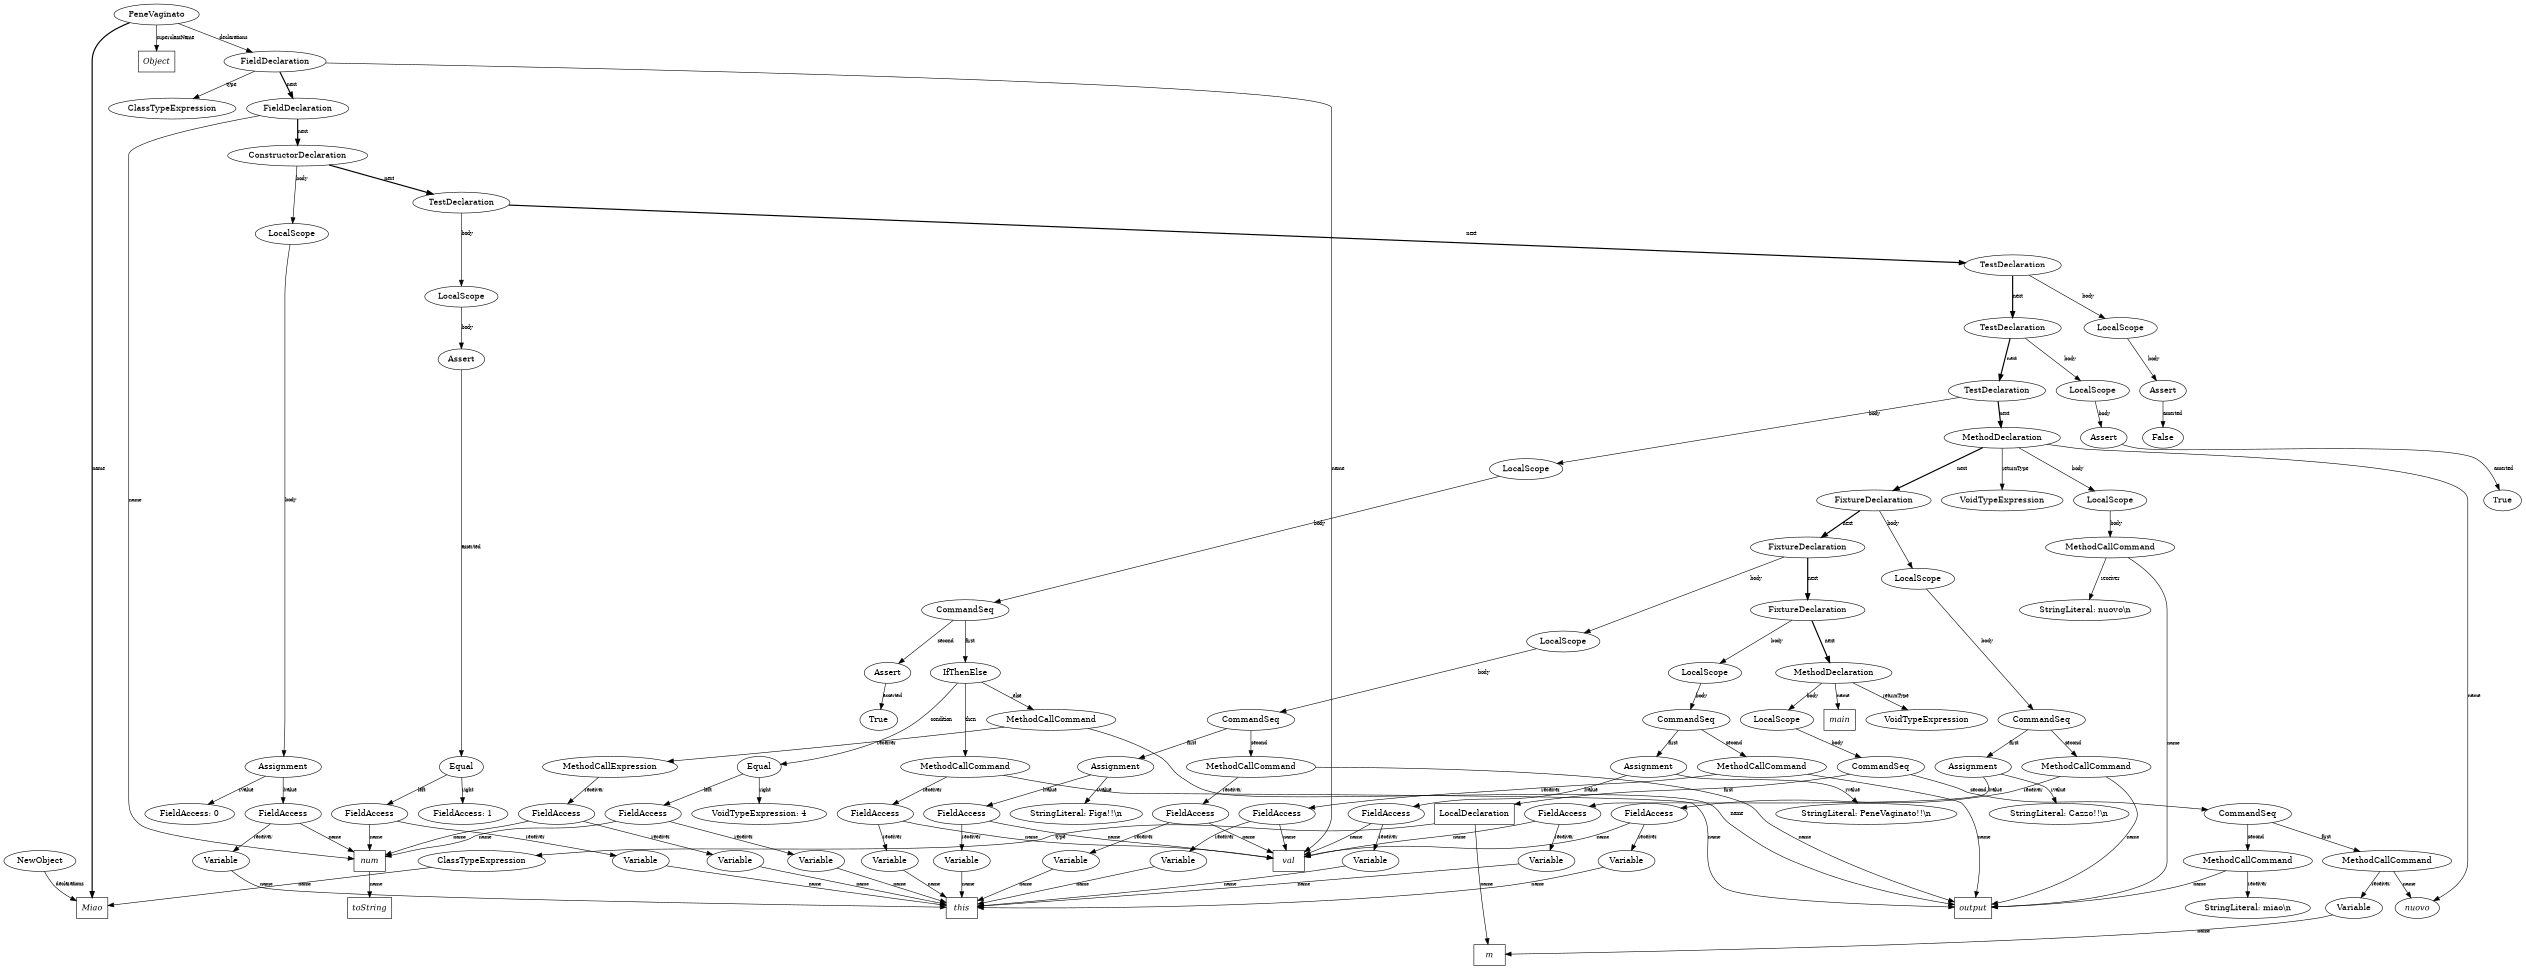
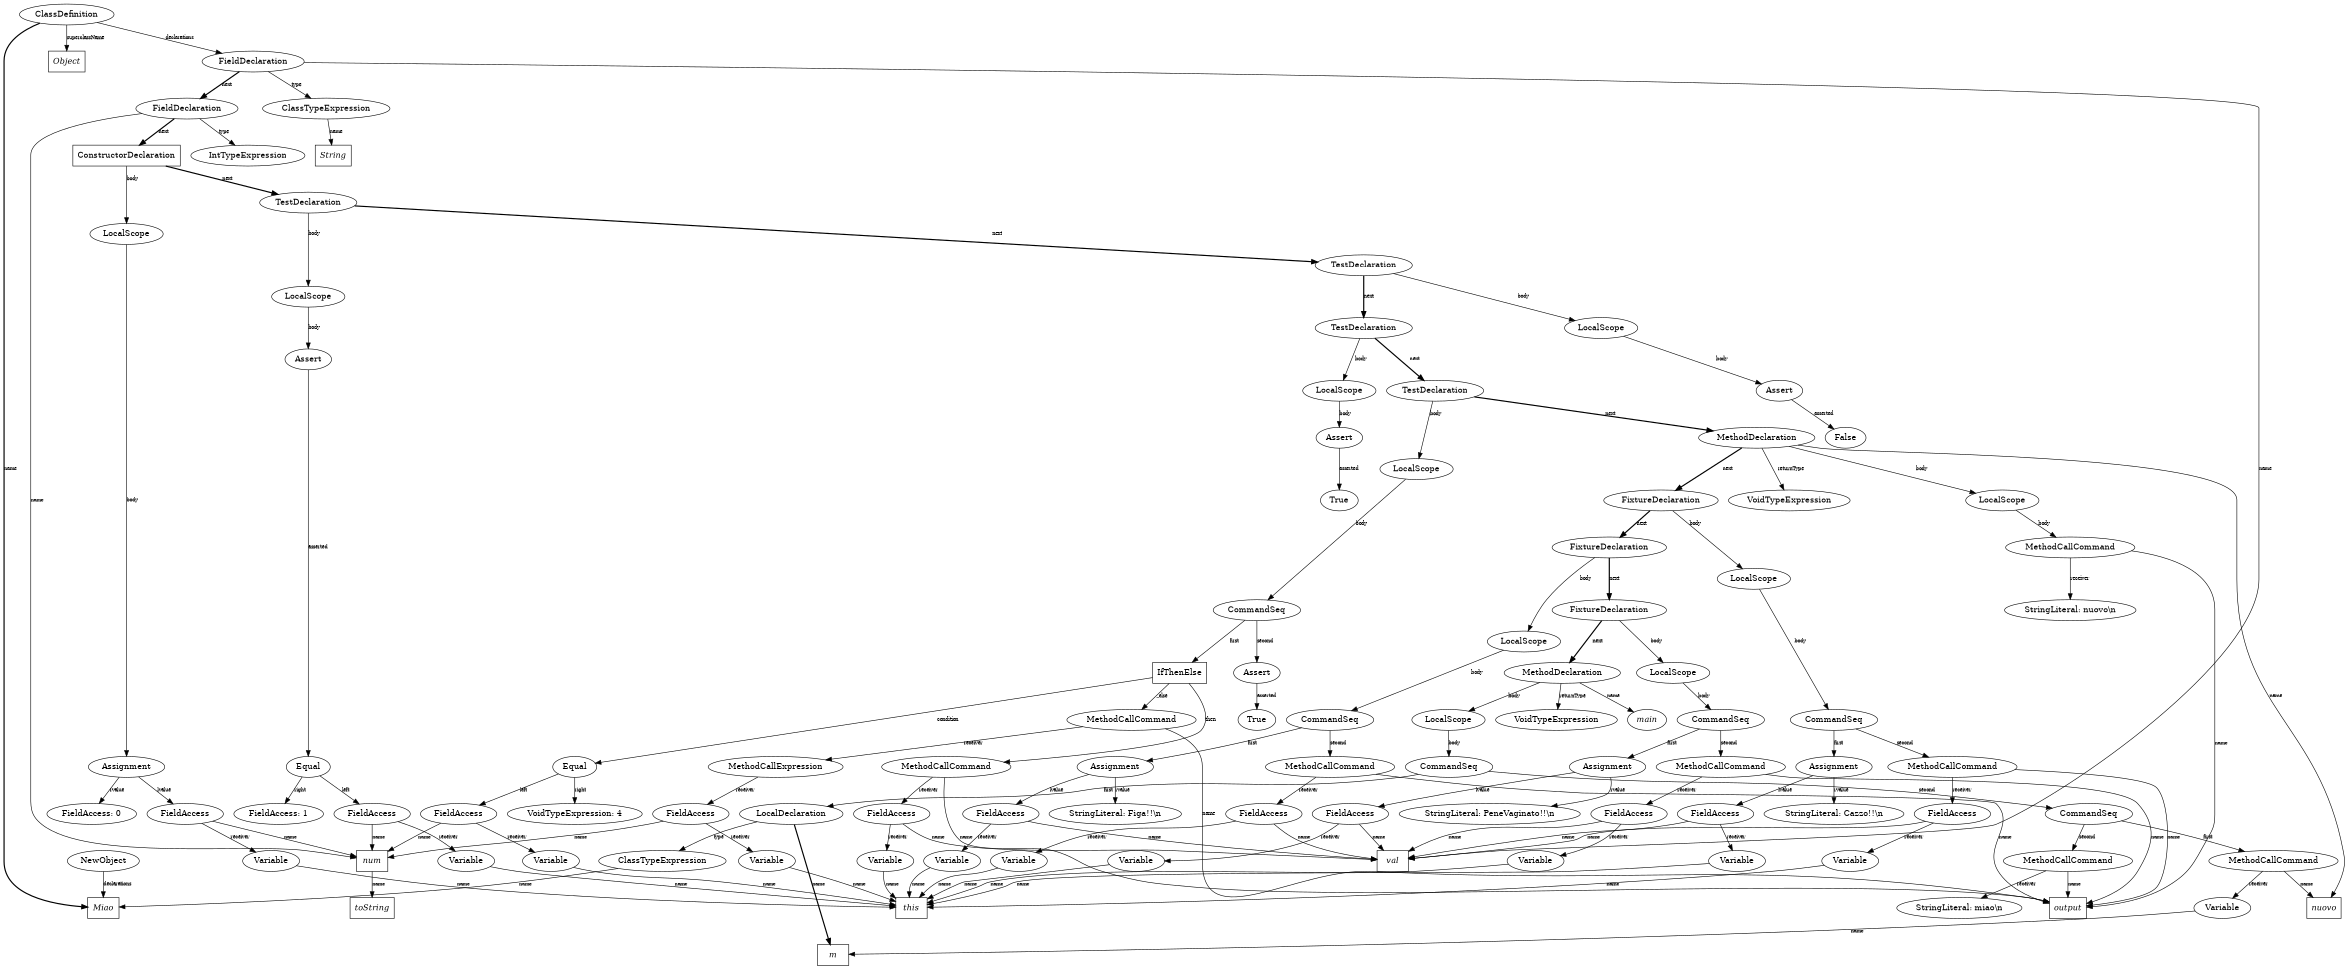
node "PeneVaginato": label "PeneVaginato" -> "ClassDefinition"
node "IntTypeExpression": added
node "ConstructorDeclaration": shape ellipse -> box
node "String": added
node "IfThenElse": shape ellipse -> box
node "main": shape box -> ellipse
node "LocalDeclaration": shape box -> ellipse
edge "LocalDeclaration" -> "m": style solid -> bold
node "nuovo": shape ellipse -> box
